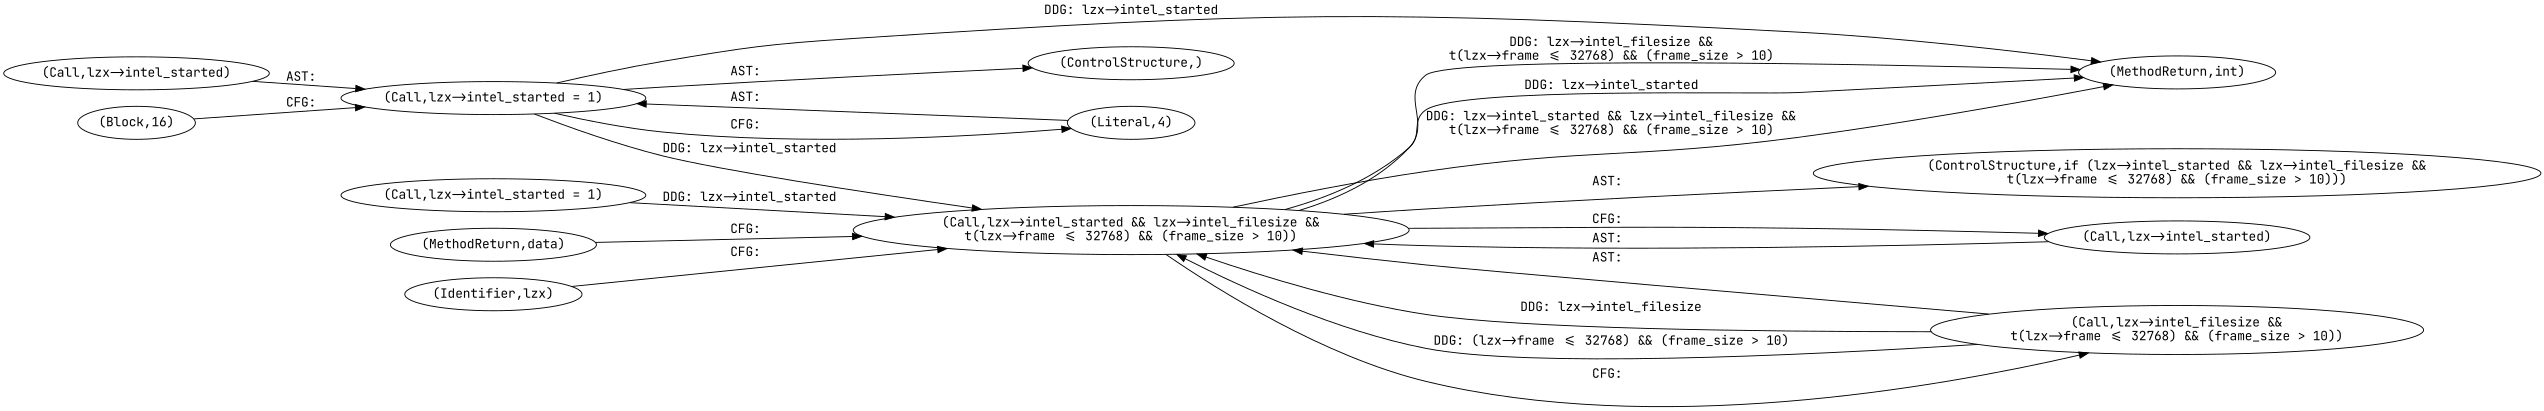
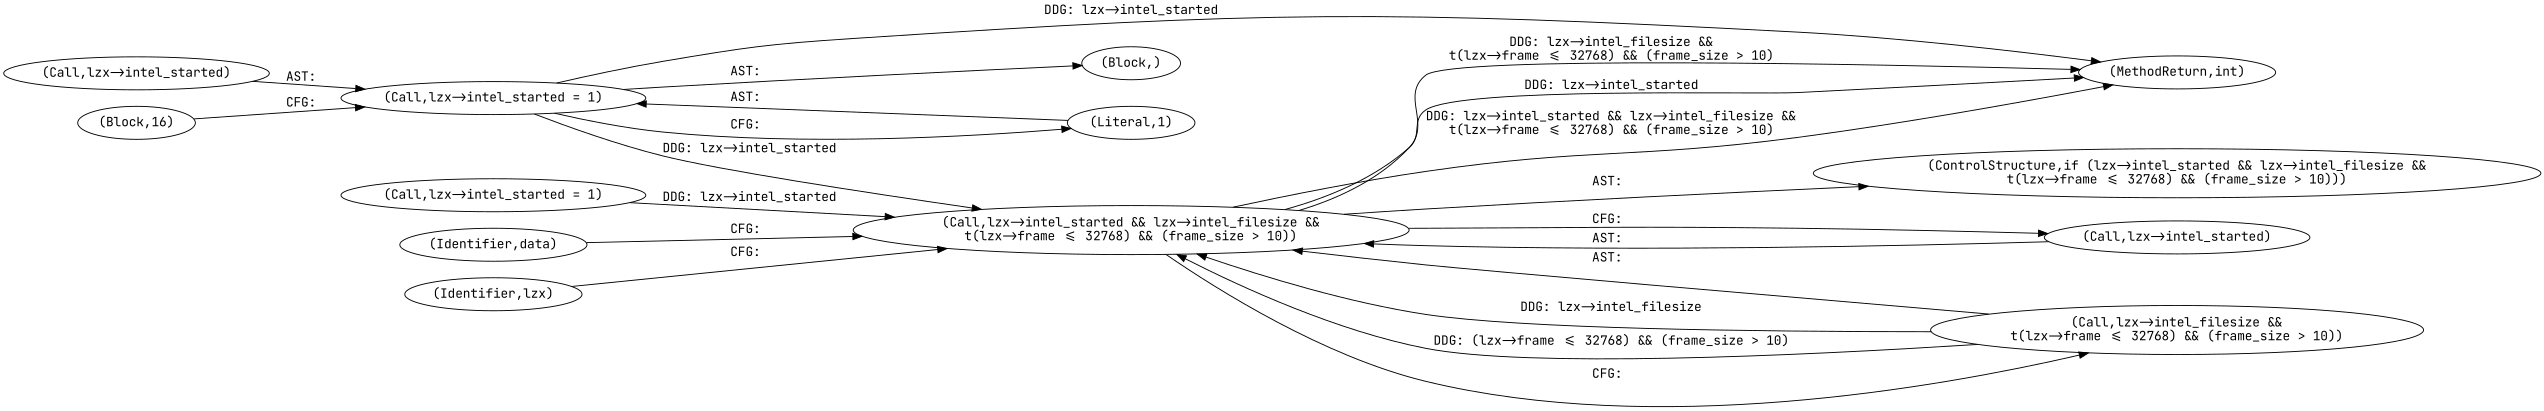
node "(ControlStructure,)": label "(ControlStructure,)" -> "(Block,)"
node "(Literal,4)": label "(Literal,4)" -> "(Literal,1)"
node "(MethodReturn,data)": label "(MethodReturn,data)" -> "(Identifier,data)"
